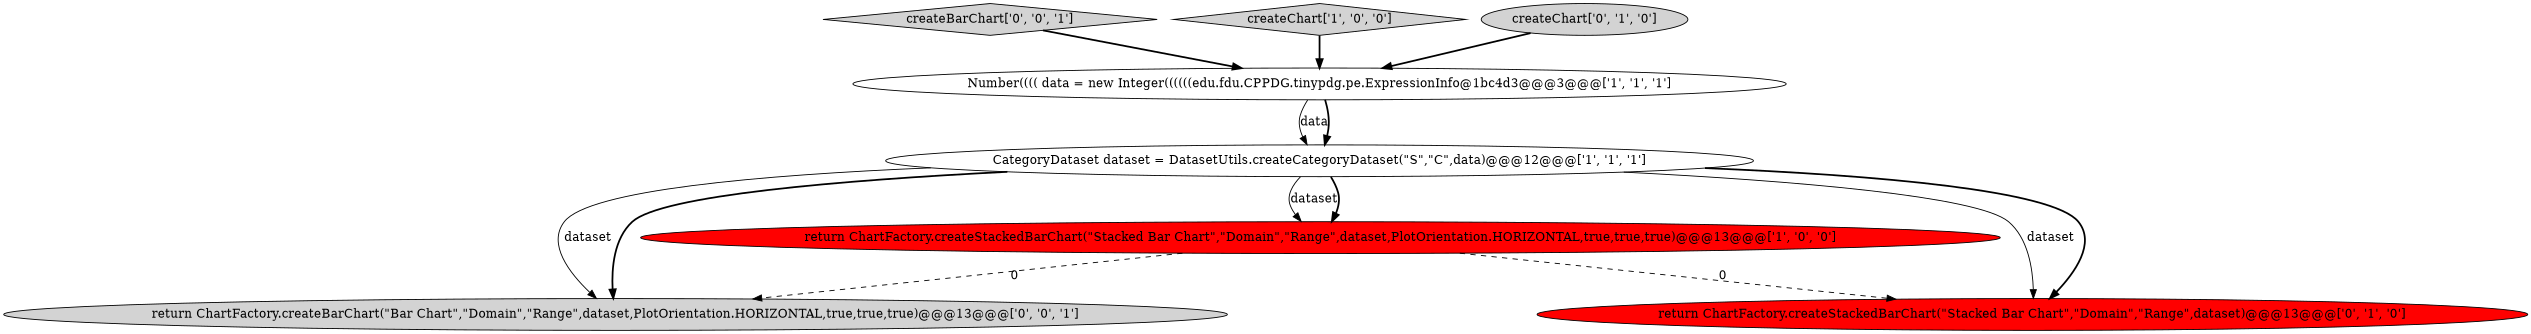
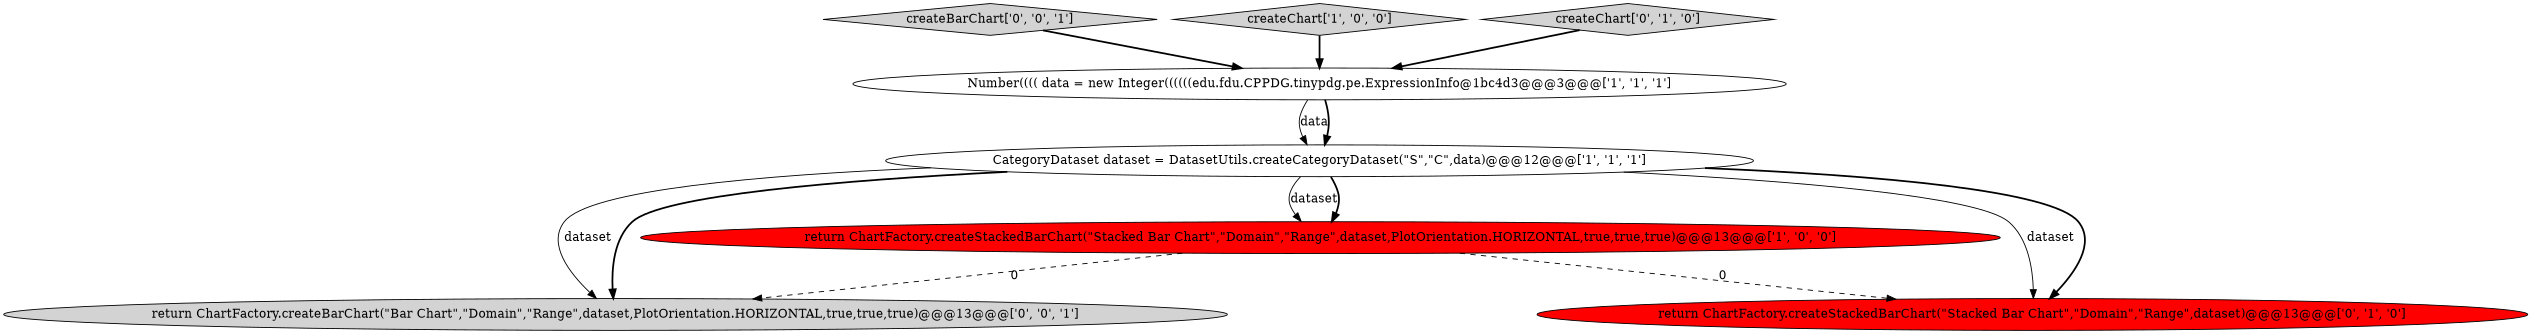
node "createChart['0', '1', '0']": shape ellipse -> diamond
